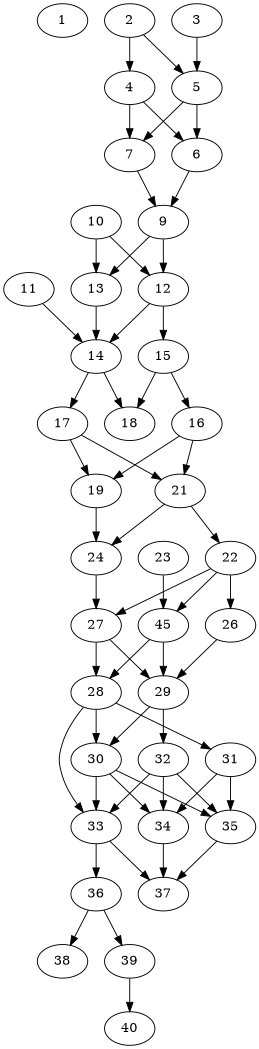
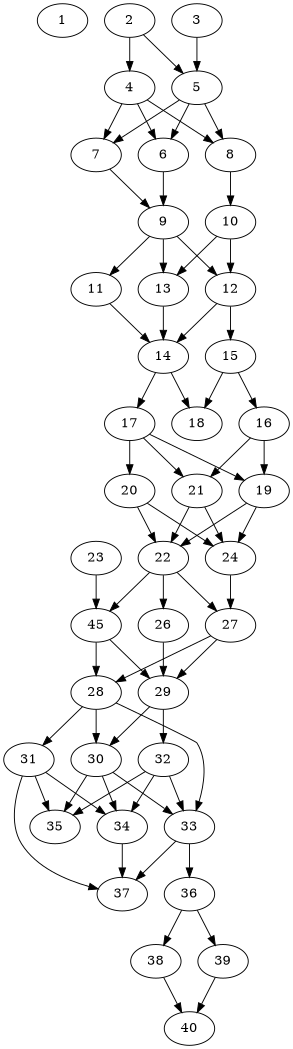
node "8": added
edge "9" -> "11": added
node "20": added
edge "19" -> "22": added
edge "35" -> "37": now "31" -> "37"
edge "38" -> "40": added
